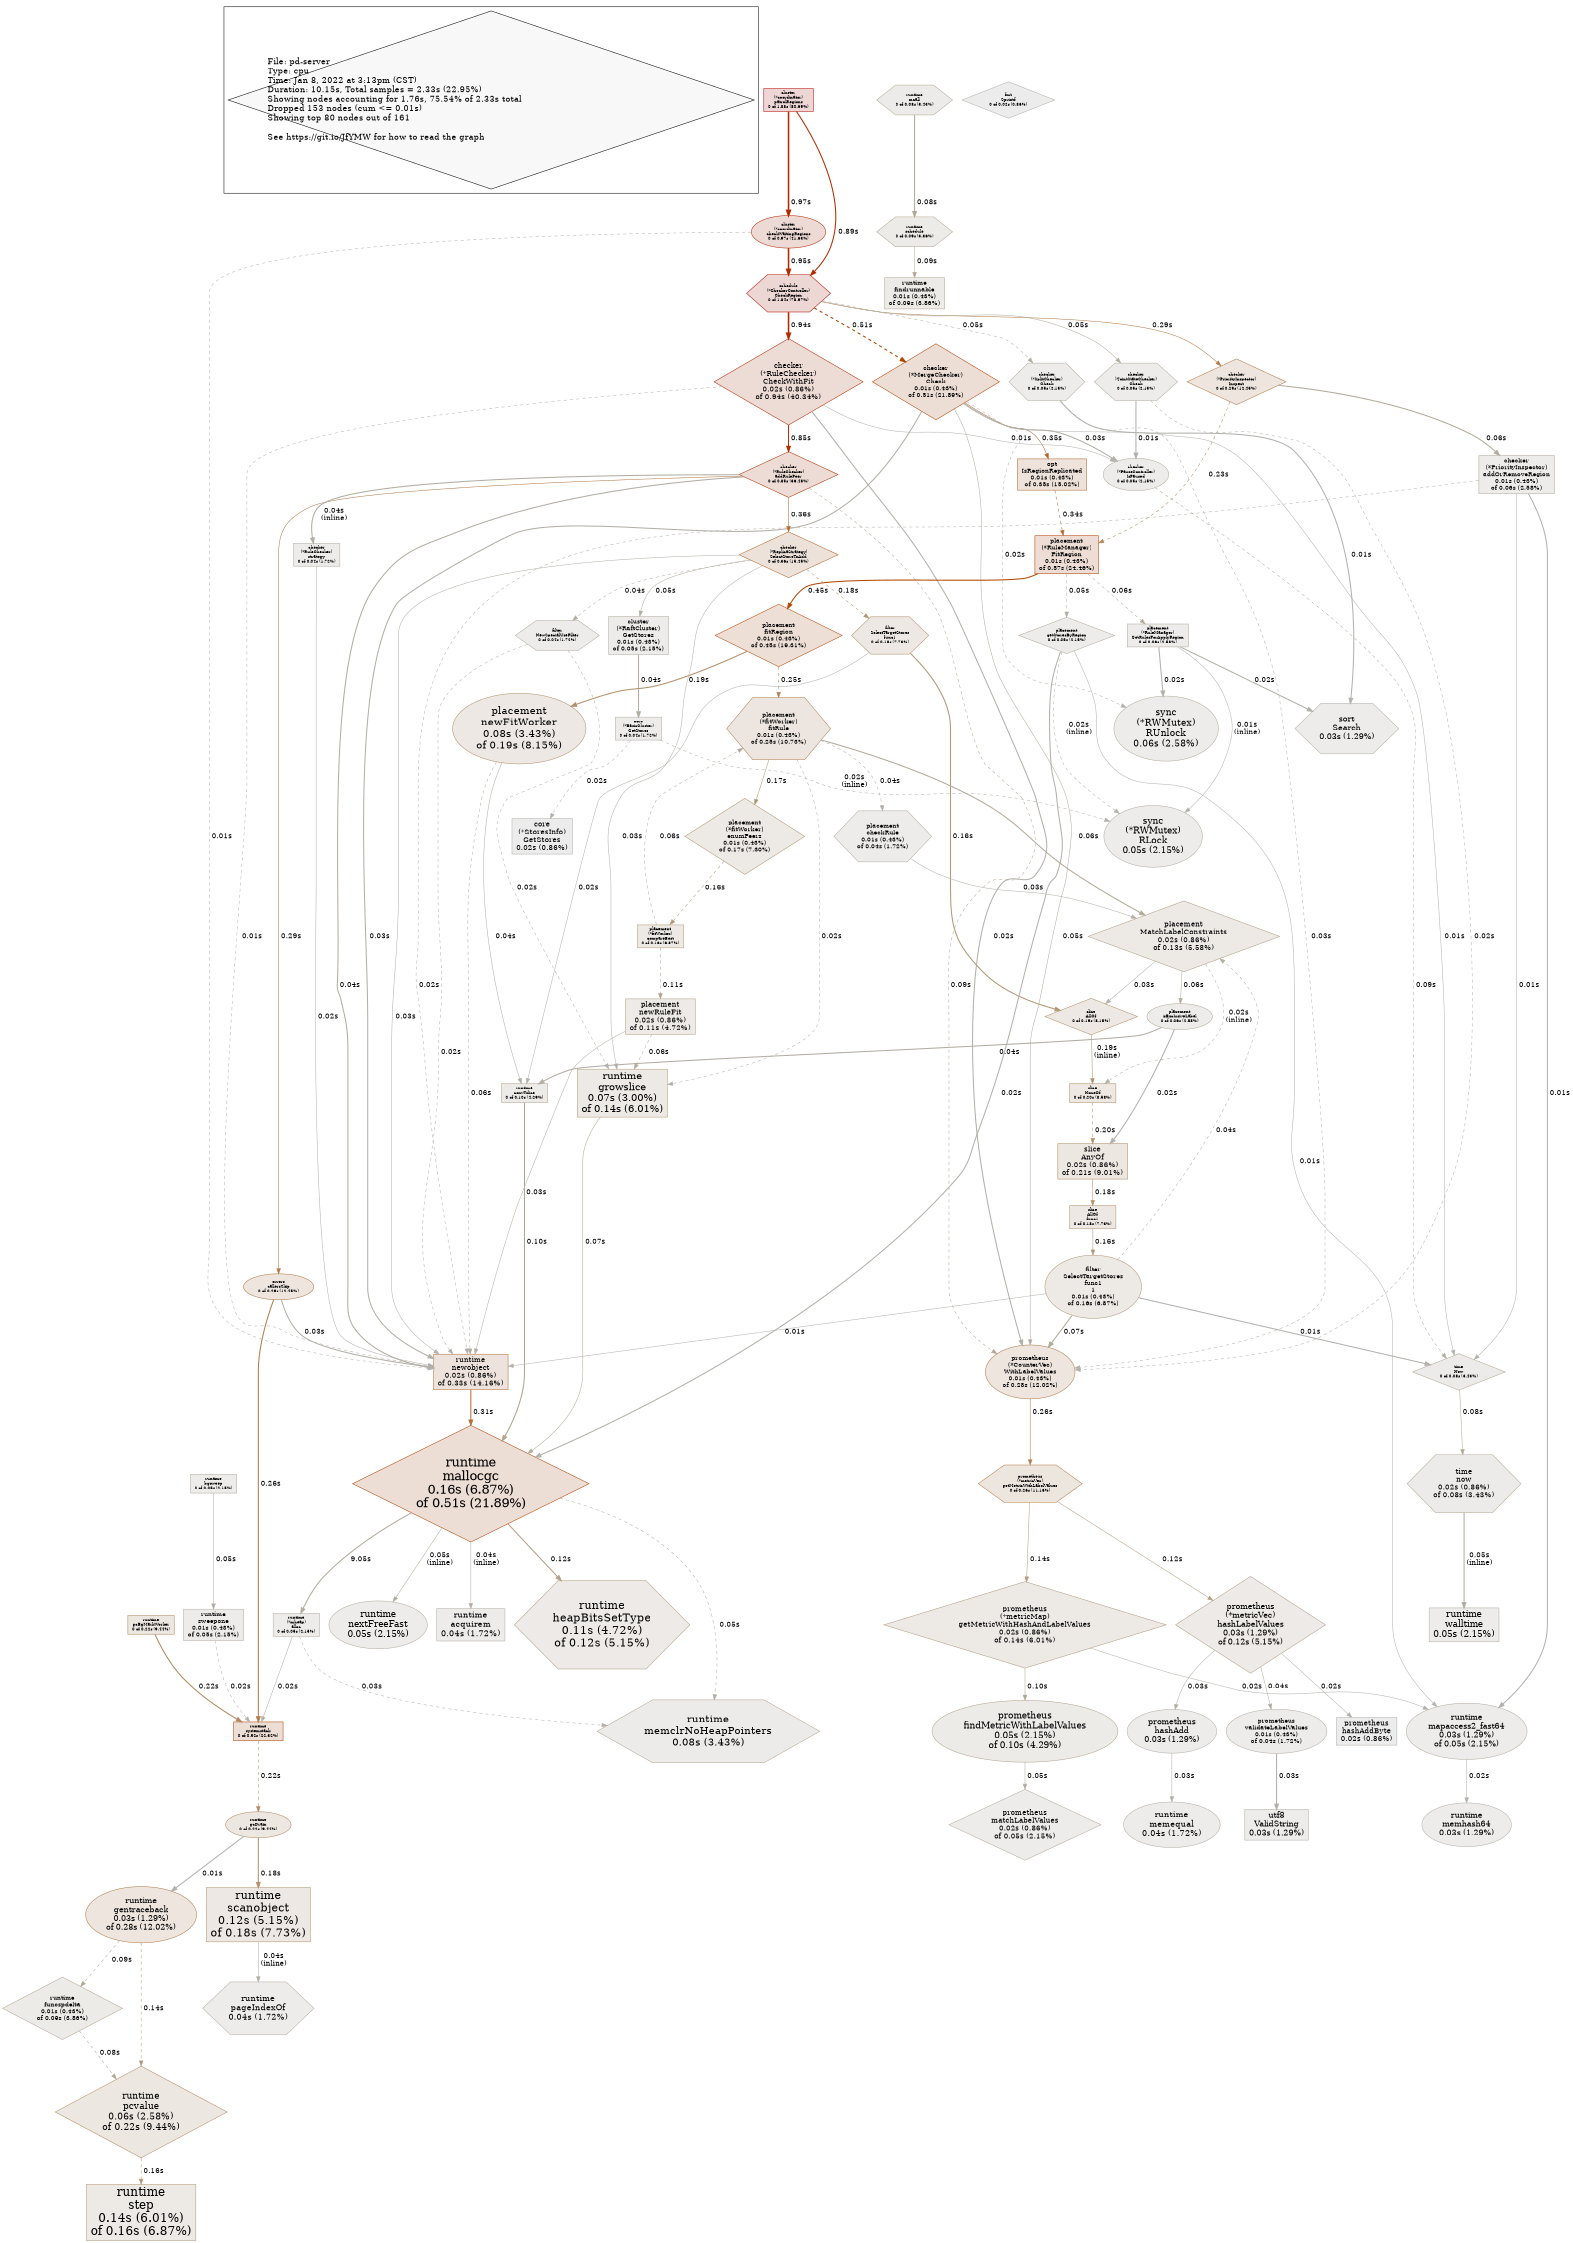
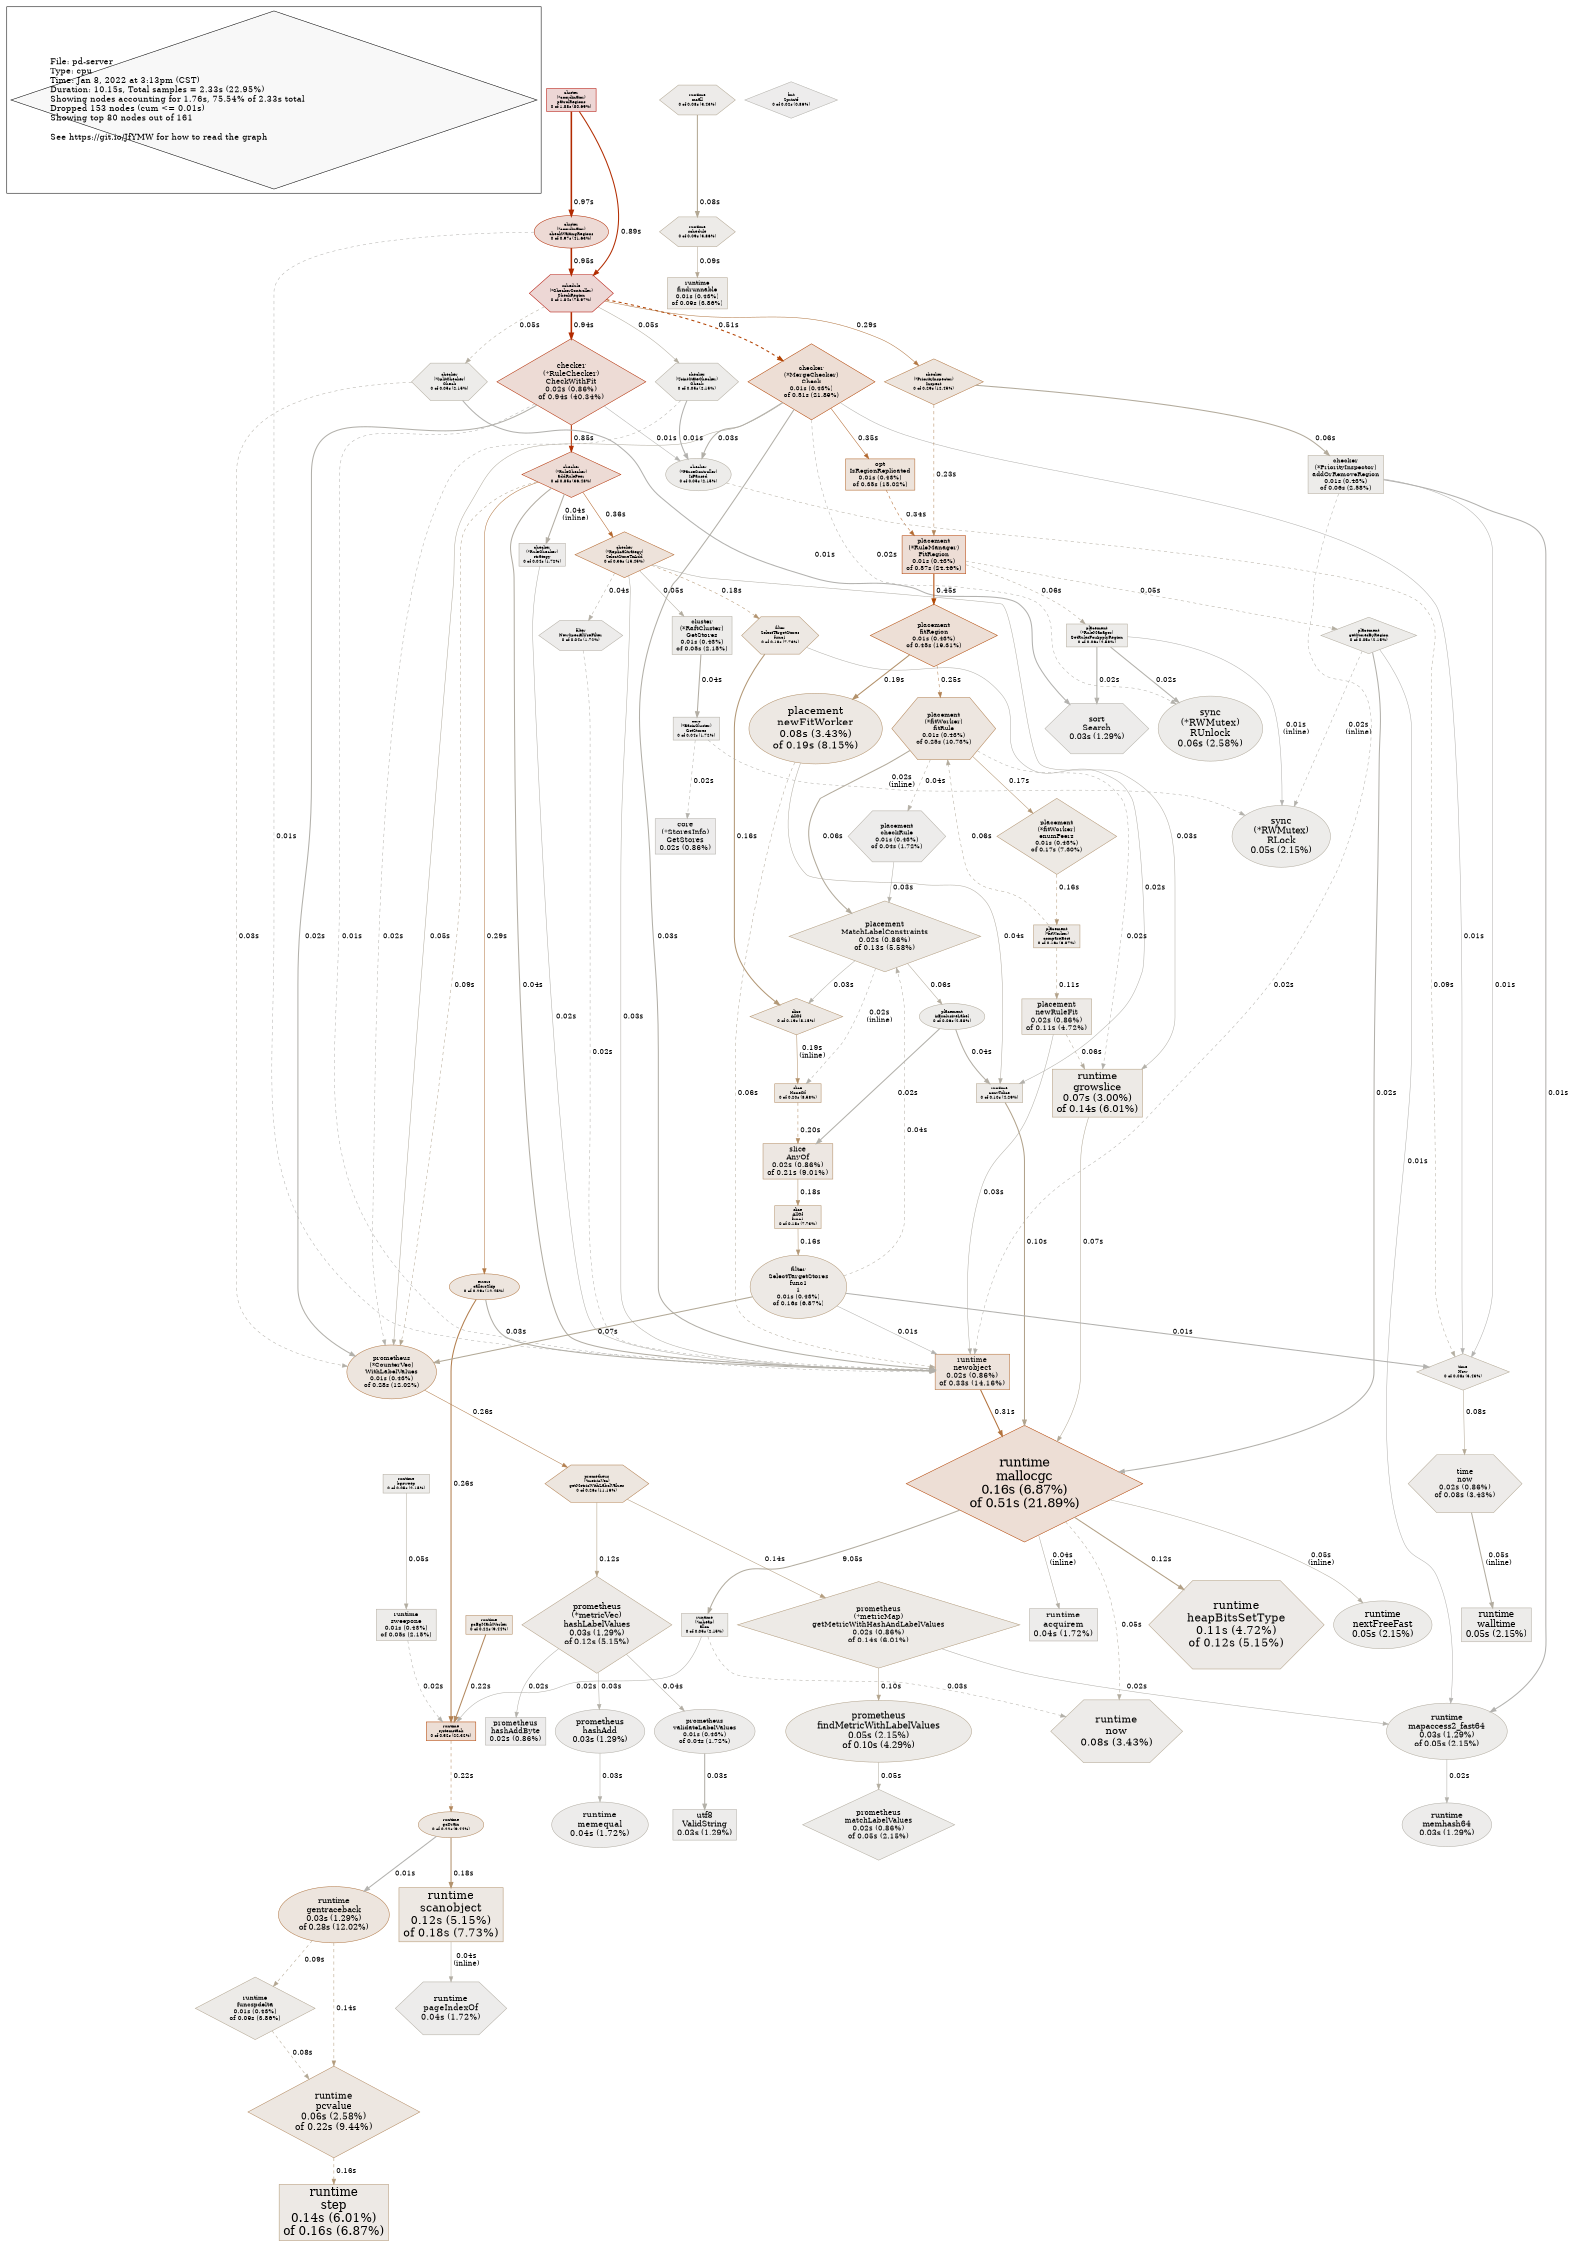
edge "filter NewSpecialUseFilter 0 of 0.04s (1.72%)" -> "runtime growslice 0.07s (3.00%) of 0.14s (6.01%)": removed, label "0.02s"
node "runtime memclrNoHeapPointers 0.08s (3.43%)": label "runtime memclrNoHeapPointers 0.08s (3.43%)" -> "runtime now 0.08s (3.43%)"
